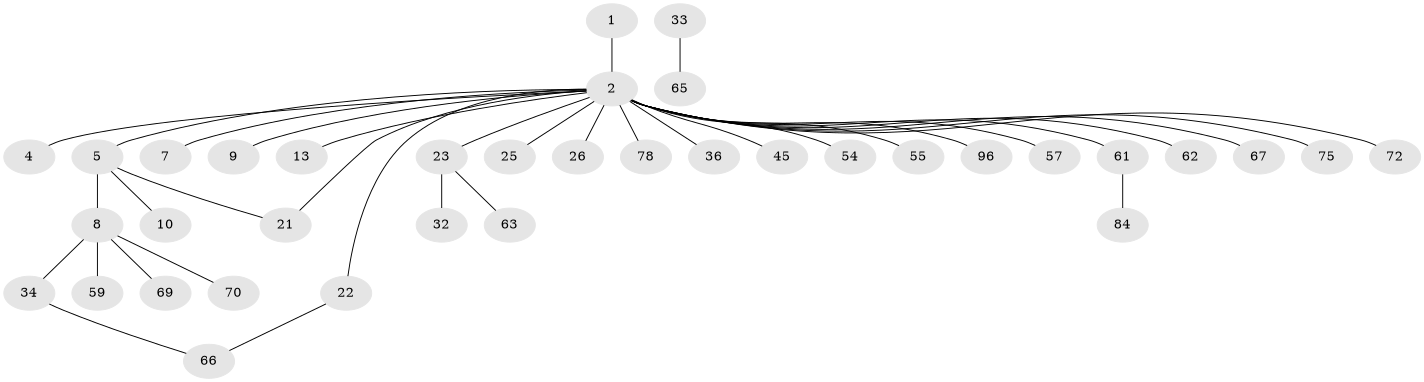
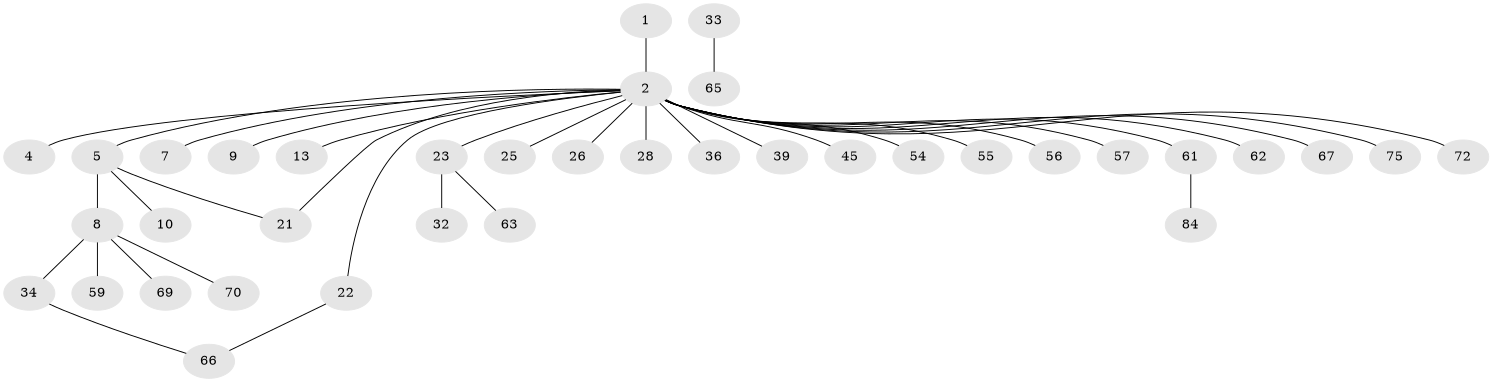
node "78": label "78" -> "28"
node "39": added
node "96": label "96" -> "56"
